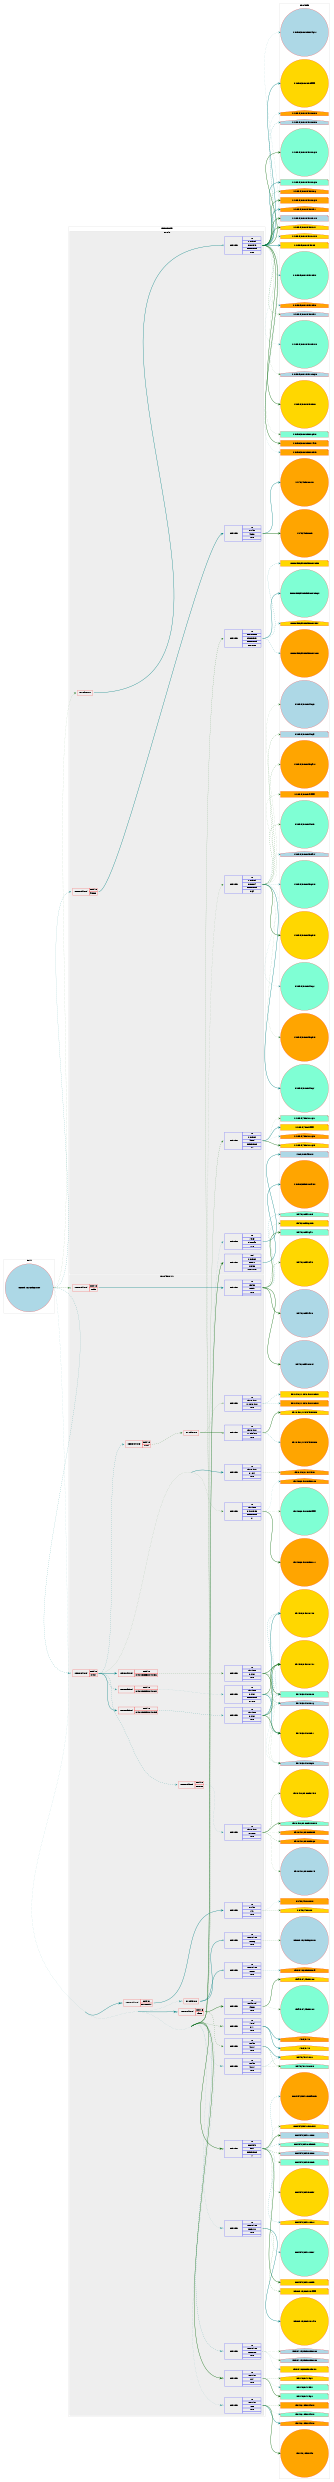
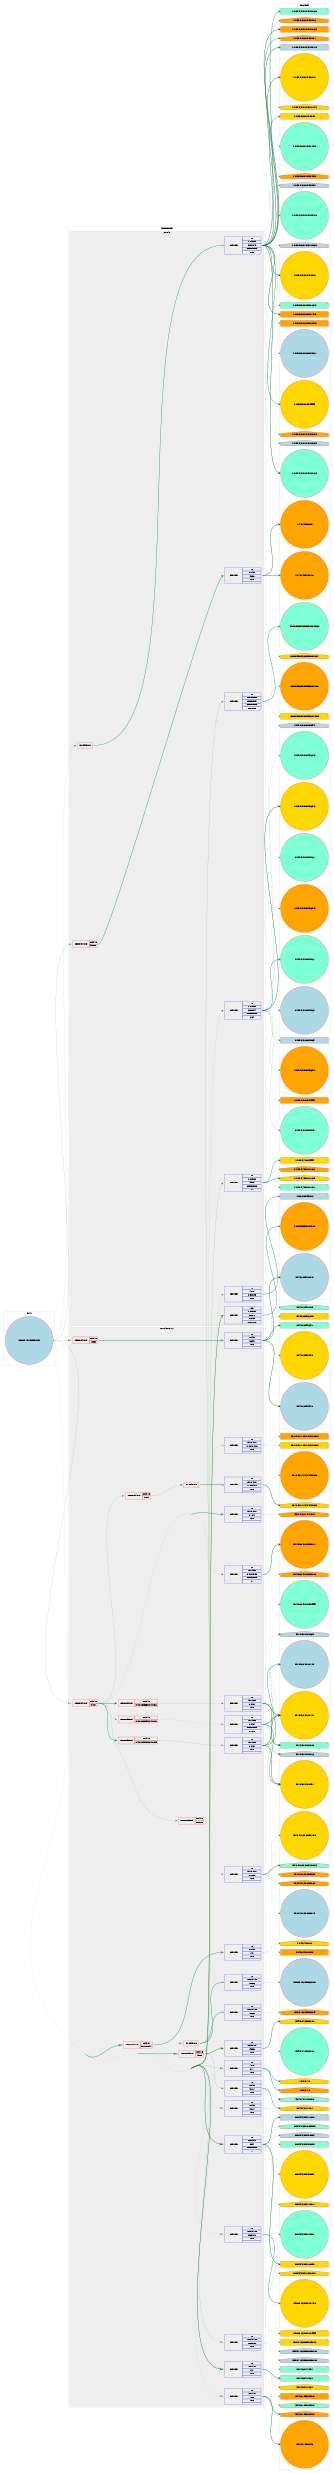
node "sys-devel/automake-1.14.1": shape house -> circle
node "dev-lang/python-2.7.12": fillcolor gold -> lightblue
node "app-shells/bash-4.3_p39_pre0": removed
